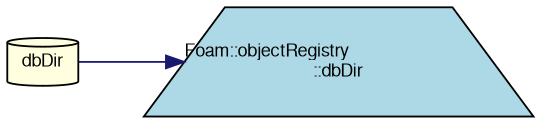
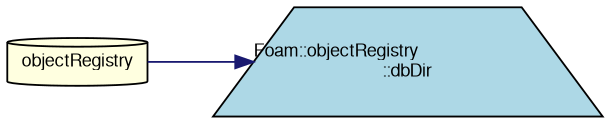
node "dbDir": label "dbDir" -> "objectRegistry"
